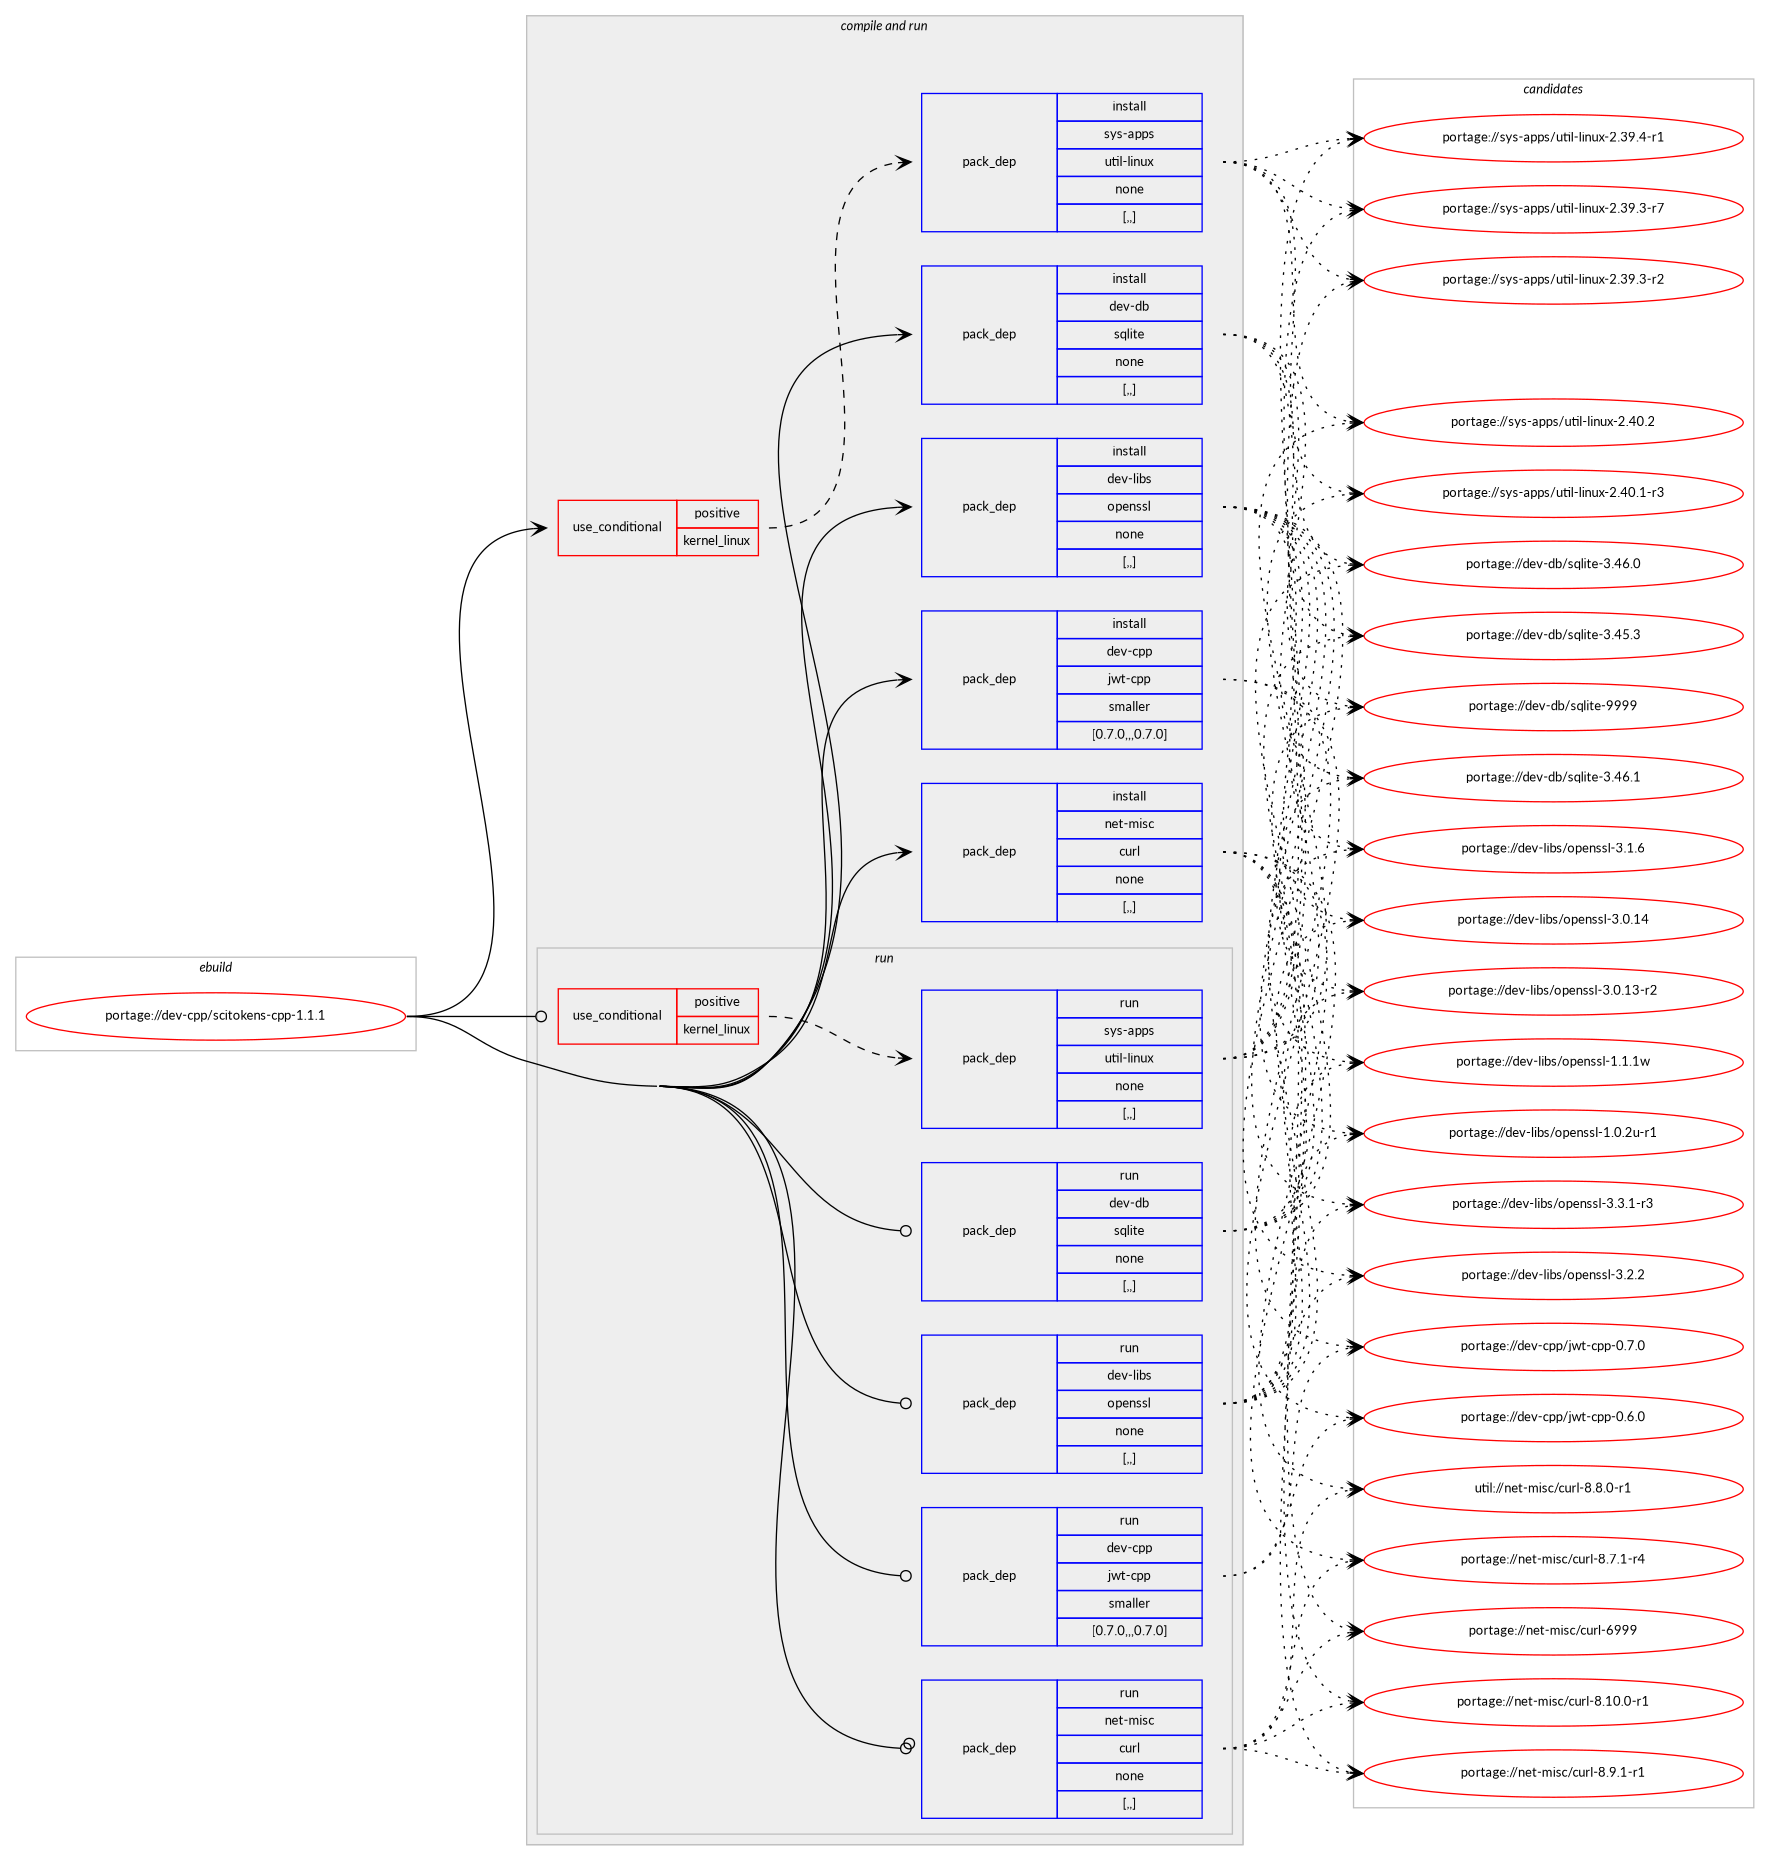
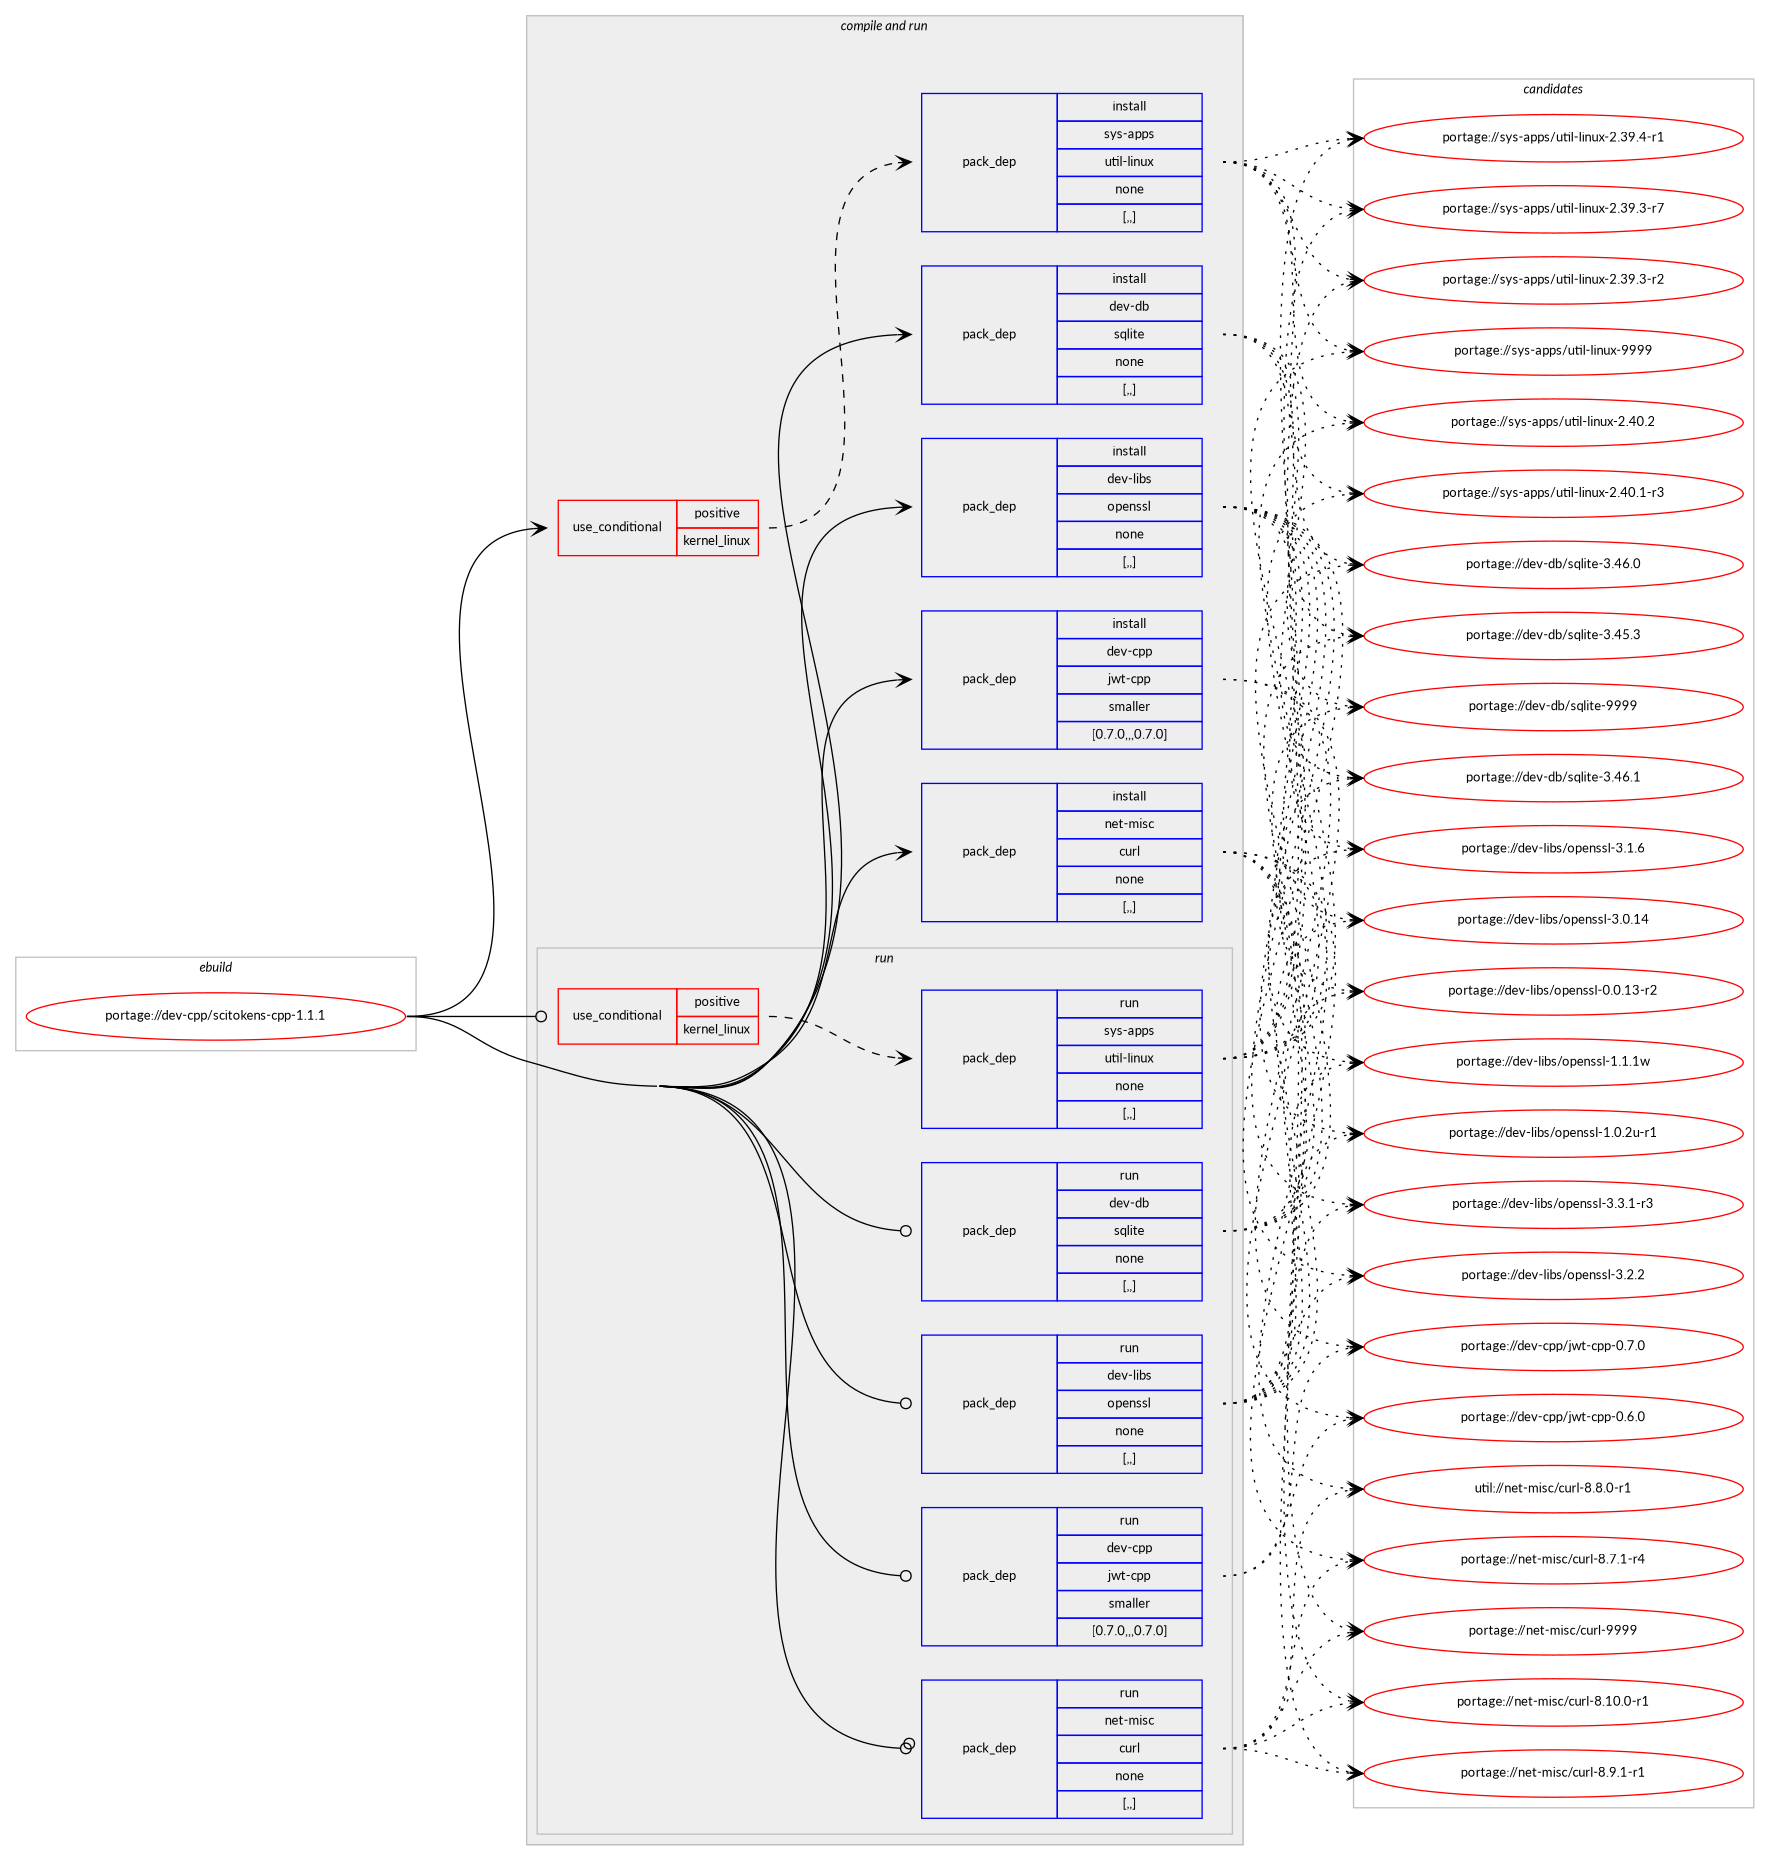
node "portage://sys-apps/util-linux-9999": added
node "portage://dev-libs/openssl-3.0.13-r2": label "portage://dev-libs/openssl-3.0.13-r2" -> "portage://dev-libs/openssl-0.0.13-r2"
node "portage://net-misc/curl-6999": label "portage://net-misc/curl-6999" -> "portage://net-misc/curl-9999"
